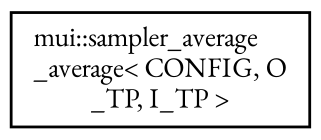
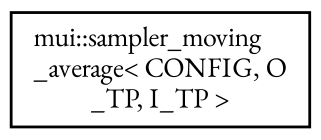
node "mui::sampler_average _average< CONFIG, O _TP, I_TP >": label "mui::sampler_average _average< CONFIG, O _TP, I_TP >" -> "mui::sampler_moving _average< CONFIG, O _TP, I_TP >"
